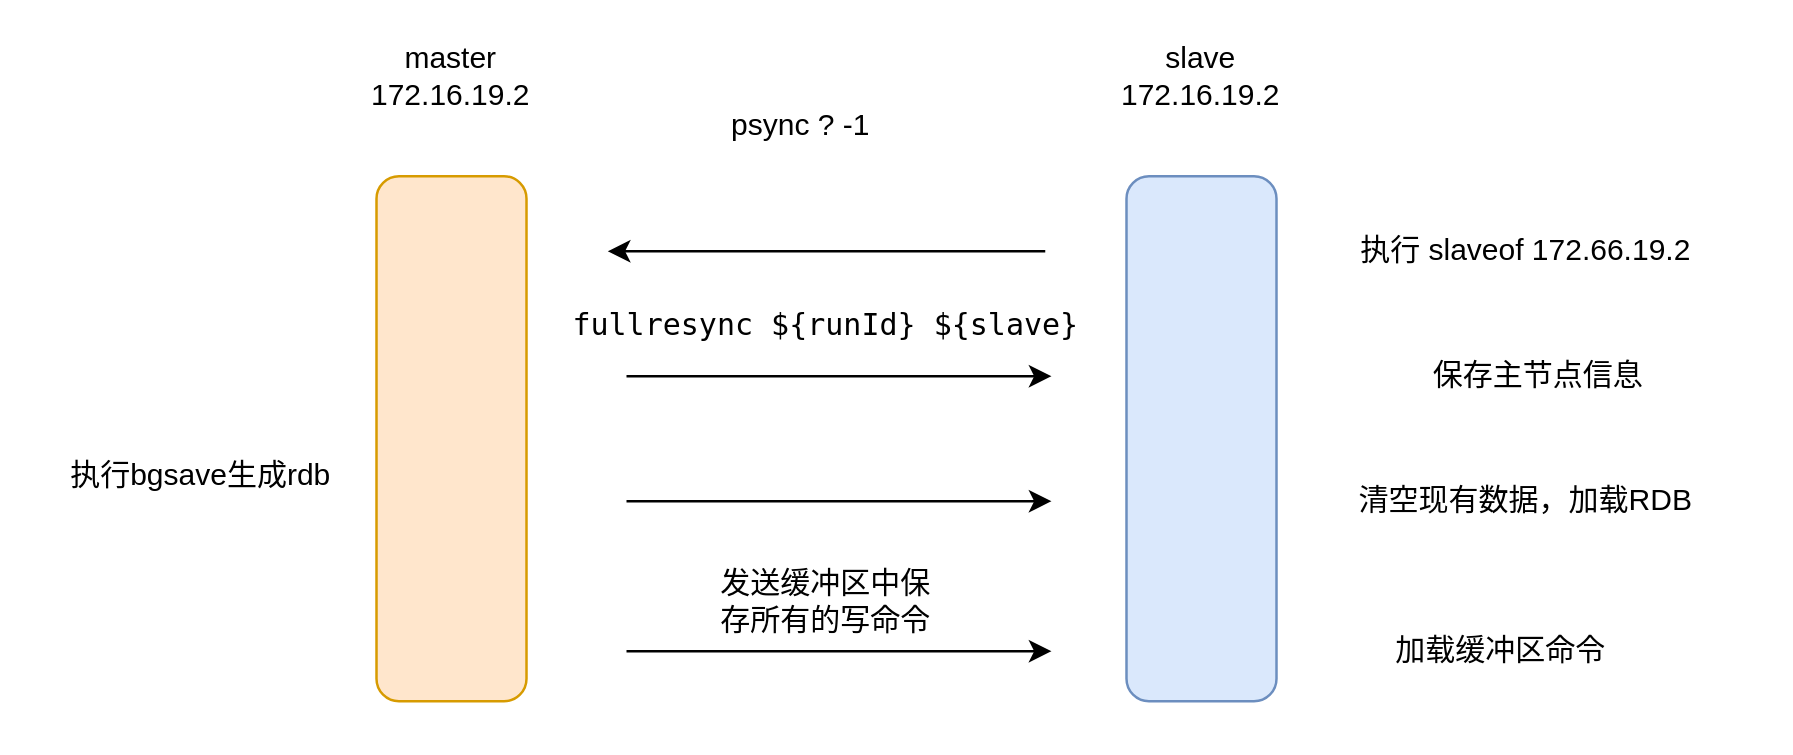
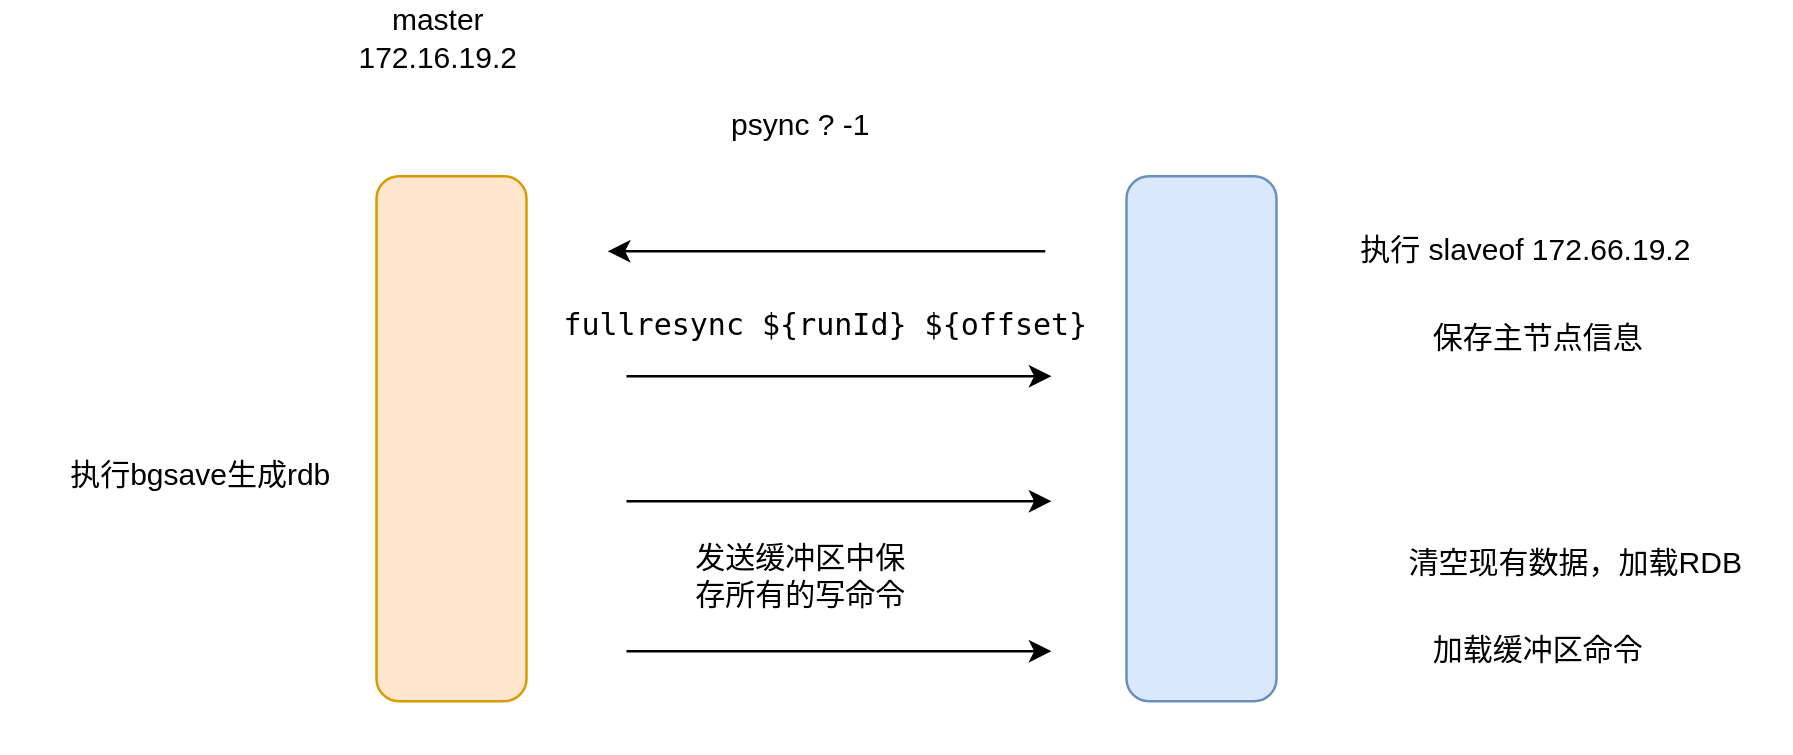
node "master 172.16.19.2": moved (451, 76) -> (439, 39)
node "slave 172.16.19.2": removed
node "fullresync ${runId} ${slave}": label "fullresync ${runId} ${slave}" -> "fullresync ${runId} ${offset}"
node "保存主节点信息": moved (1539, 376) -> (1539, 339)
node "清空现有数据，加载RDB": moved (1526, 501) -> (1576, 564)
node "发送缓冲区中保存所有的写命令": moved (826, 601) -> (801, 576)
node "加载缓冲区命令": moved (1501, 651) -> (1539, 651)
